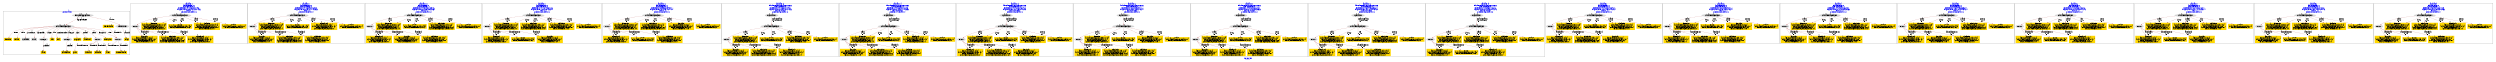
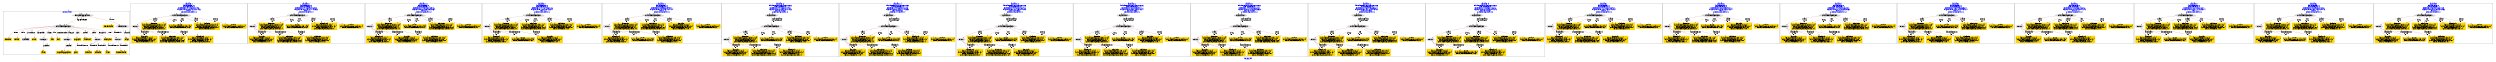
node "Owner": fillcolor lightgray -> gold
node "Classification": label "Classification" -> "EuropeanaAggregation"
